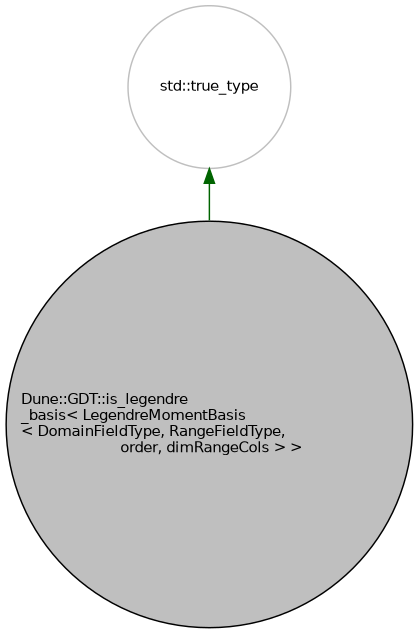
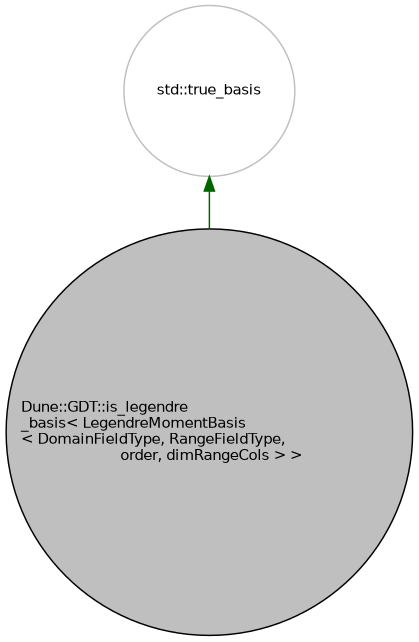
node "std::true_type": label "std::true_type" -> "std::true_basis"
